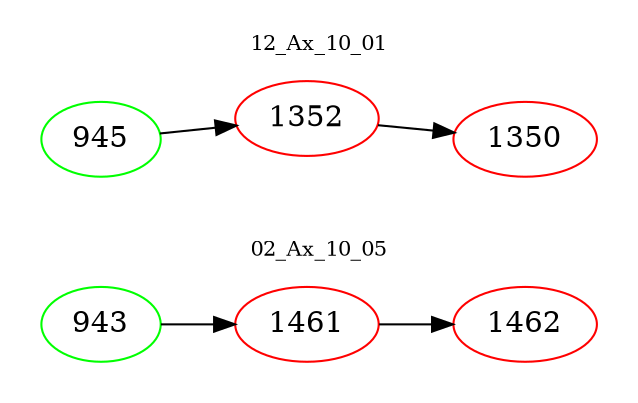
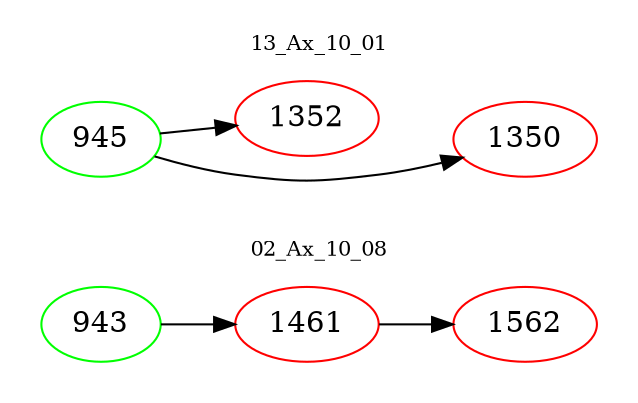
cluster "12_Ax_10_01": label "12_Ax_10_01" -> "13_Ax_10_01"
edge "1352" -> "1350": now "945" -> "1350"
cluster "02_Ax_10_05": label "02_Ax_10_05" -> "02_Ax_10_08"
node "1462": label "1462" -> "1562"
